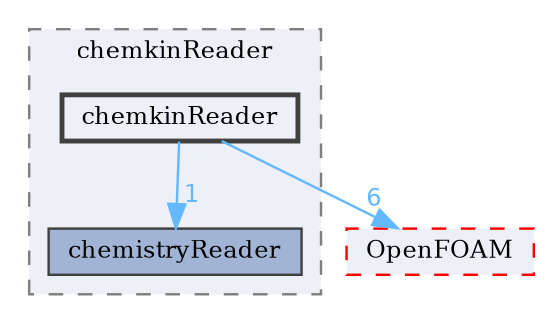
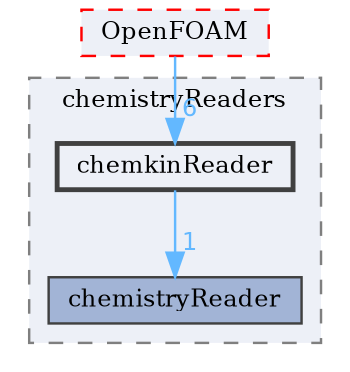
cluster "chemkinReader": label "chemkinReader" -> "chemistryReaders"
edge "chemkinReader" -> "OpenFOAM": reversed
